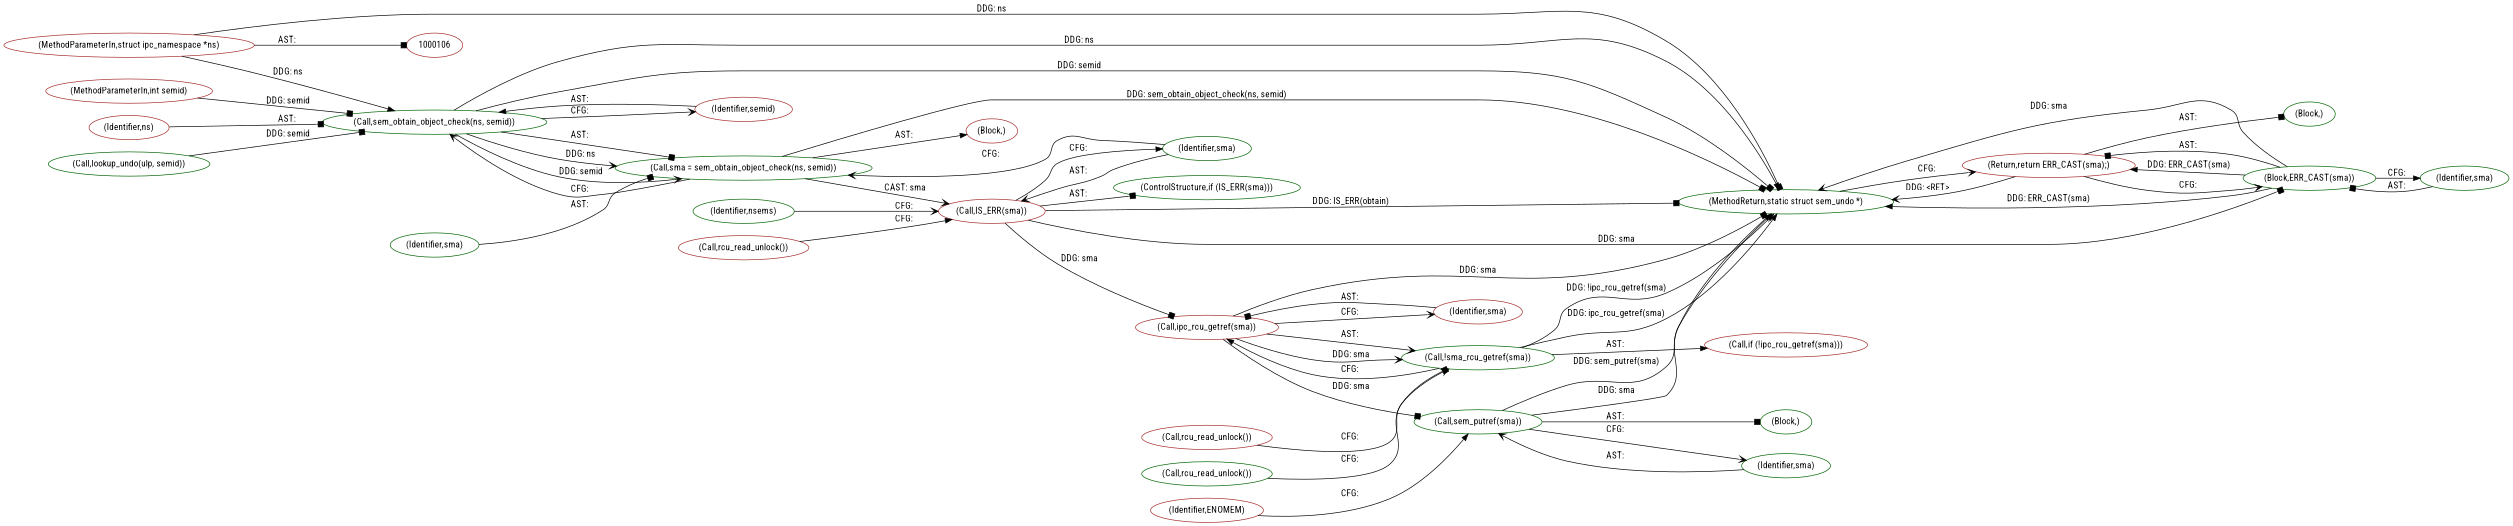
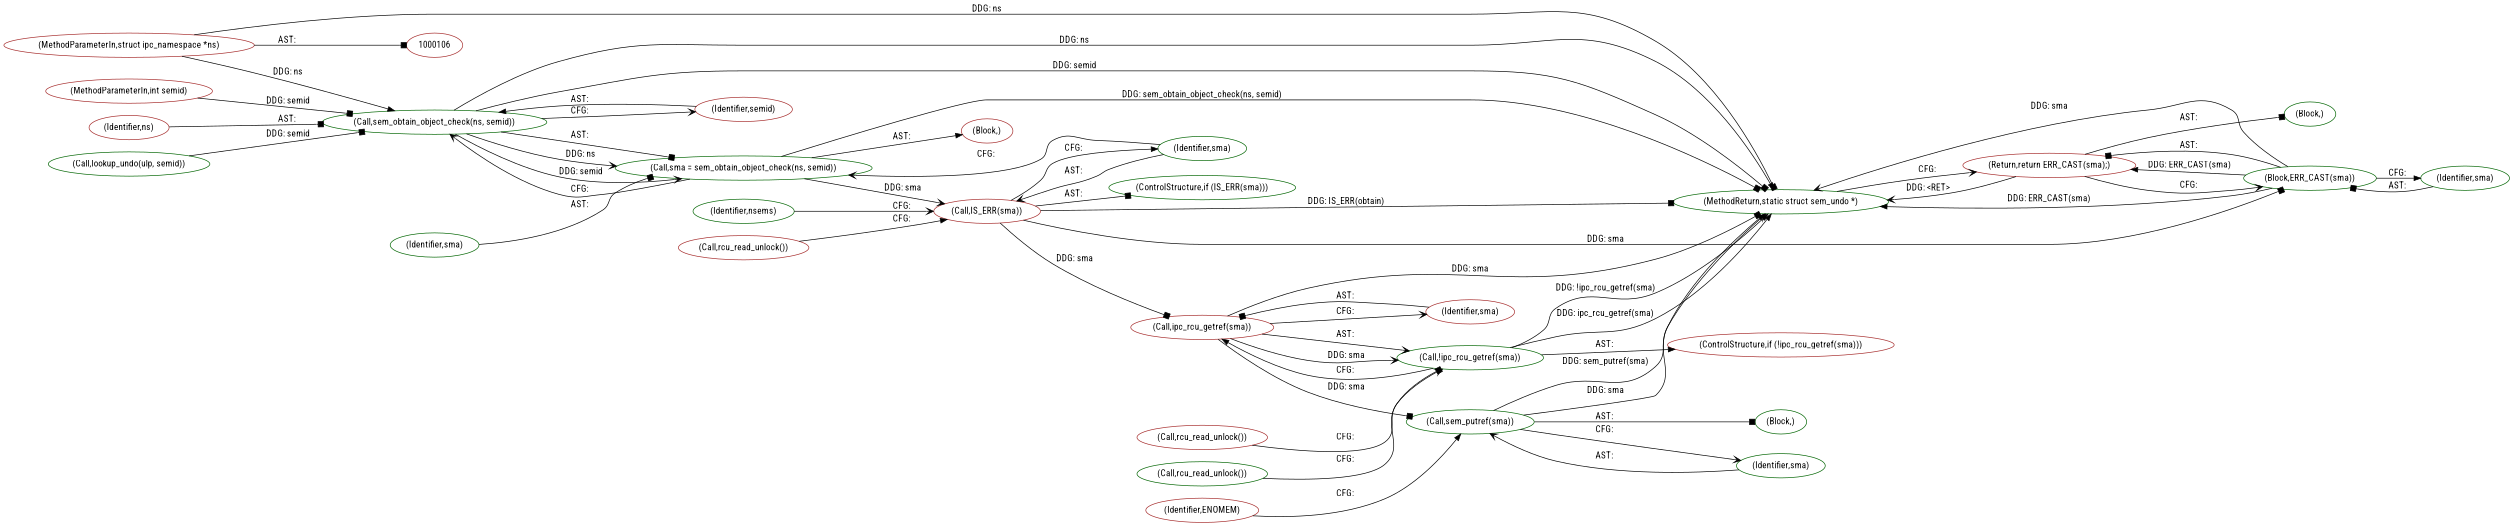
edge "(Call,sma = sem_obtain_object_check(ns, semid))" -> "(Call,IS_ERR(sma))": label "CAST: sma" -> "DDG: sma"
node "(Call,if (!ipc_rcu_getref(sma)))": label "(Call,if (!ipc_rcu_getref(sma)))" -> "(ControlStructure,if (!ipc_rcu_getref(sma)))"
node "(Call,!sma_rcu_getref(sma))": label "(Call,!sma_rcu_getref(sma))" -> "(Call,!ipc_rcu_getref(sma))"
